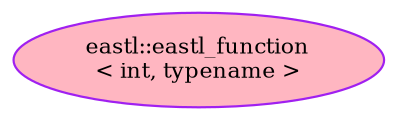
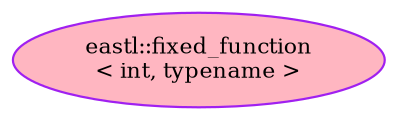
node "eastl::eastl_function < int, typename >": label "eastl::eastl_function < int, typename >" -> "eastl::fixed_function < int, typename >"
